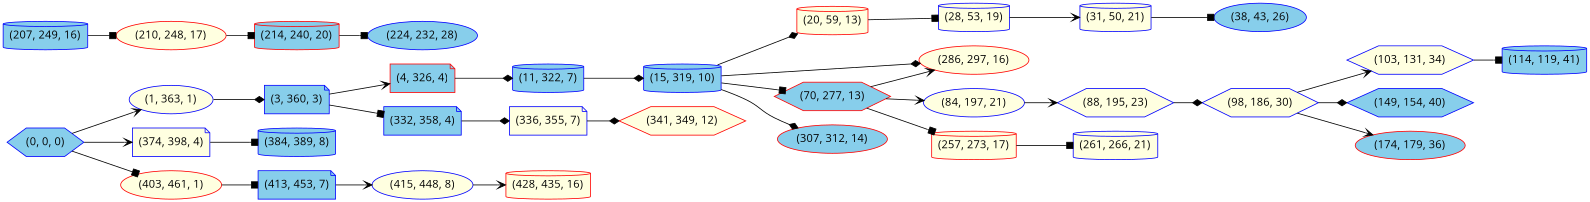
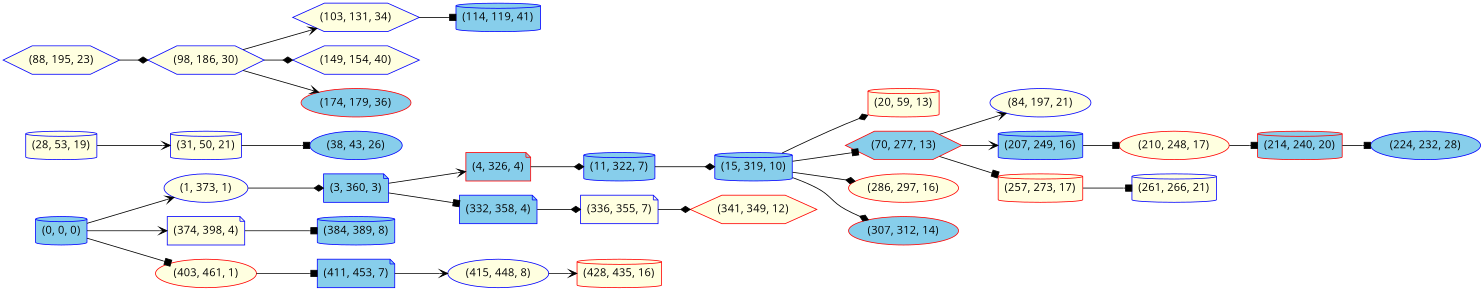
edge "(20, 59, 13)" -> "(28, 53, 19)": removed
edge "(70, 277, 13)" -> "(286, 297, 16)": now "(70, 277, 13)" -> "(207, 249, 16)"
node "(1, 363, 1)": label "(1, 363, 1)" -> "(1, 373, 1)"
edge "(84, 197, 21)" -> "(88, 195, 23)": removed
node "(149, 154, 40)": fillcolor skyblue -> lightyellow
node "(0, 0, 0)": shape hexagon -> cylinder
node "(413, 453, 7)": label "(413, 453, 7)" -> "(411, 453, 7)"
